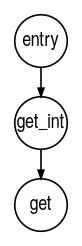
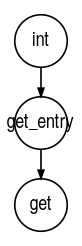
node "entry": label "entry" -> "int"
node "get_int": label "get_int" -> "get_entry"
